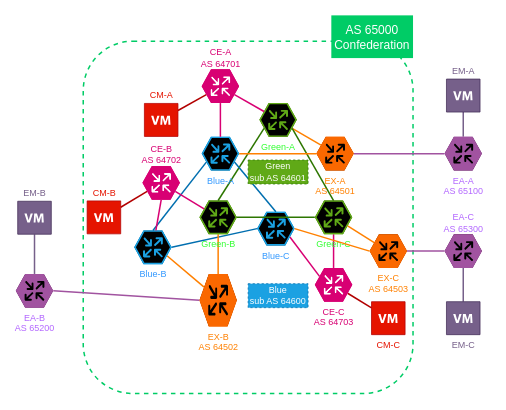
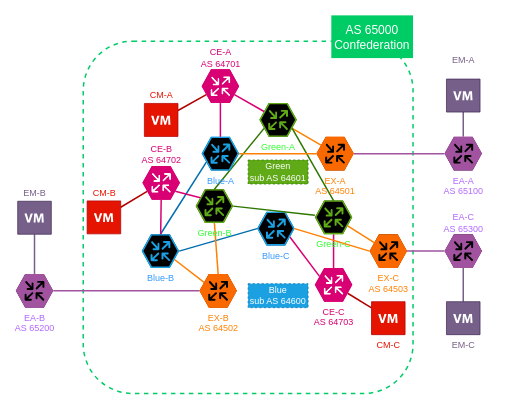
node "EM-A": moved (463, 72) -> (463, 60)
edge "Blue-A" -- "Blue-C": removed
node "Green-B": moved (218, 218) -> (214, 206)
node "Blue-B": moved (153, 248) -> (160, 251)
node "EX-B AS 64502": size 38x53 -> 38x34
